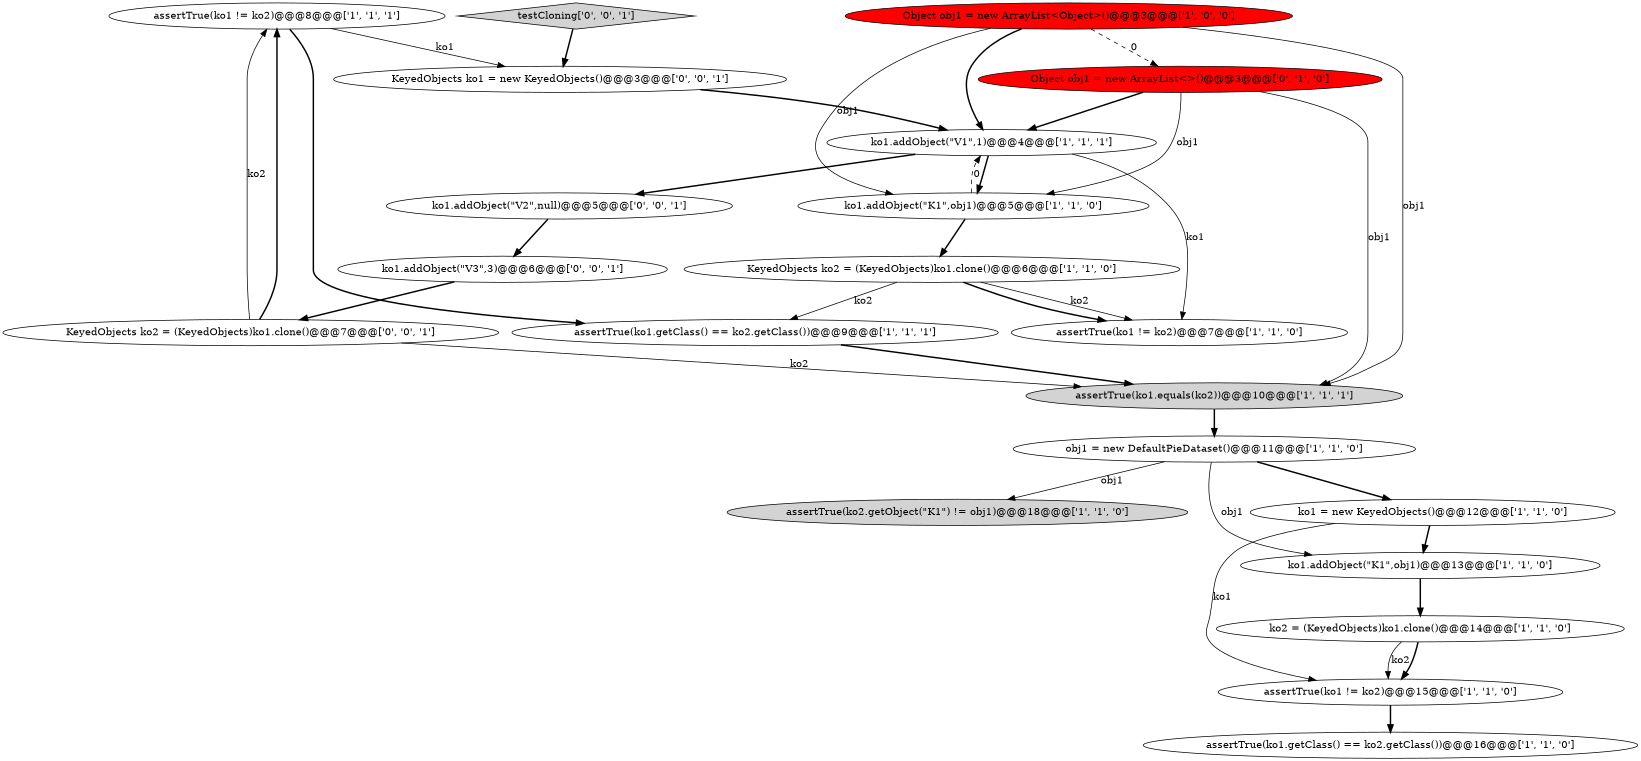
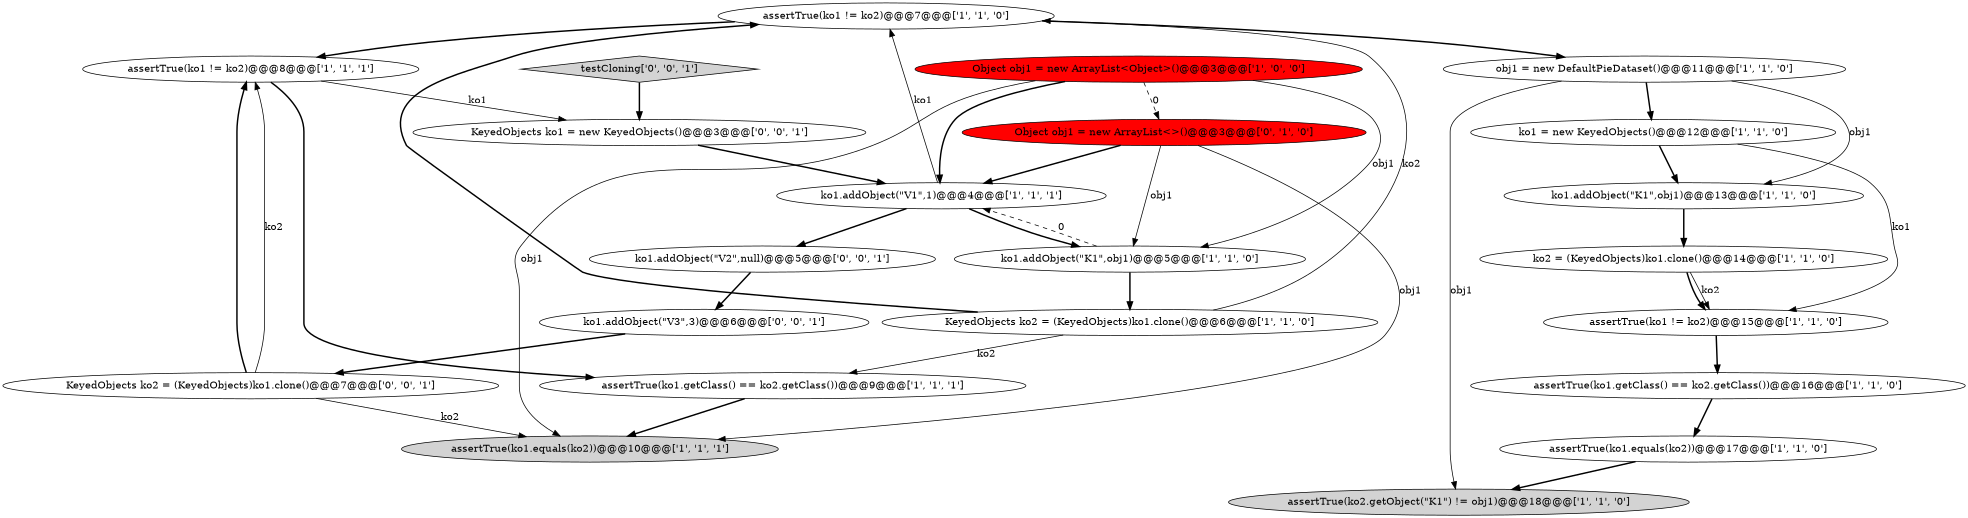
edge "assertTrue(ko1 != ko2)@@@7@@@['1', '1', '0']" -> "assertTrue(ko1 != ko2)@@@8@@@['1', '1', '1']": added
edge "assertTrue(ko1.equals(ko2))@@@10@@@['1', '1', '1']" -> "obj1 = new DefaultPieDataset()@@@11@@@['1', '1', '0']": now "assertTrue(ko1 != ko2)@@@7@@@['1', '1', '0']" -> "obj1 = new DefaultPieDataset()@@@11@@@['1', '1', '0']"
node "assertTrue(ko1.equals(ko2))@@@17@@@['1', '1', '0']": added
